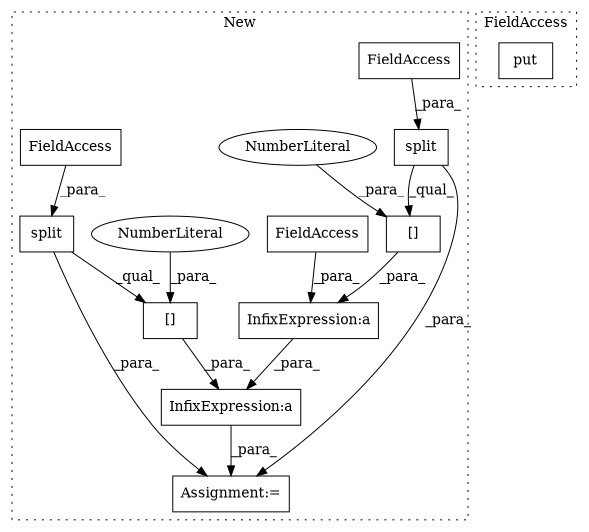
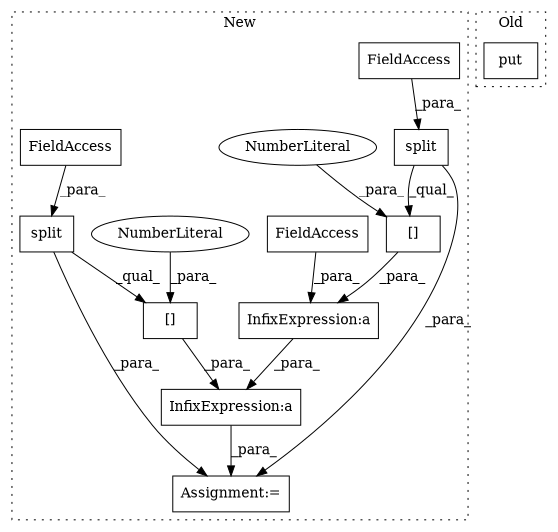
cluster "FieldAccess": label "FieldAccess" -> "Old"
